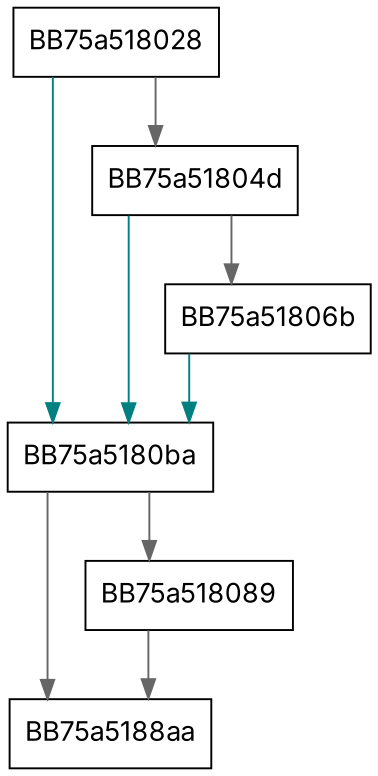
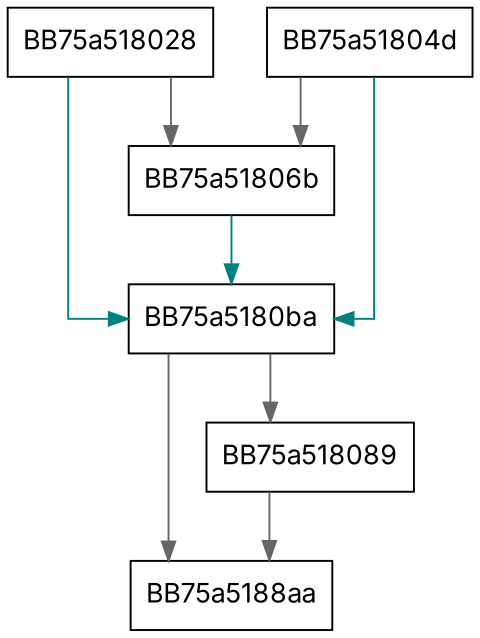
edge "BB75a518028" -> "BB75a51804d": now "BB75a518028" -> "BB75a51806b"
